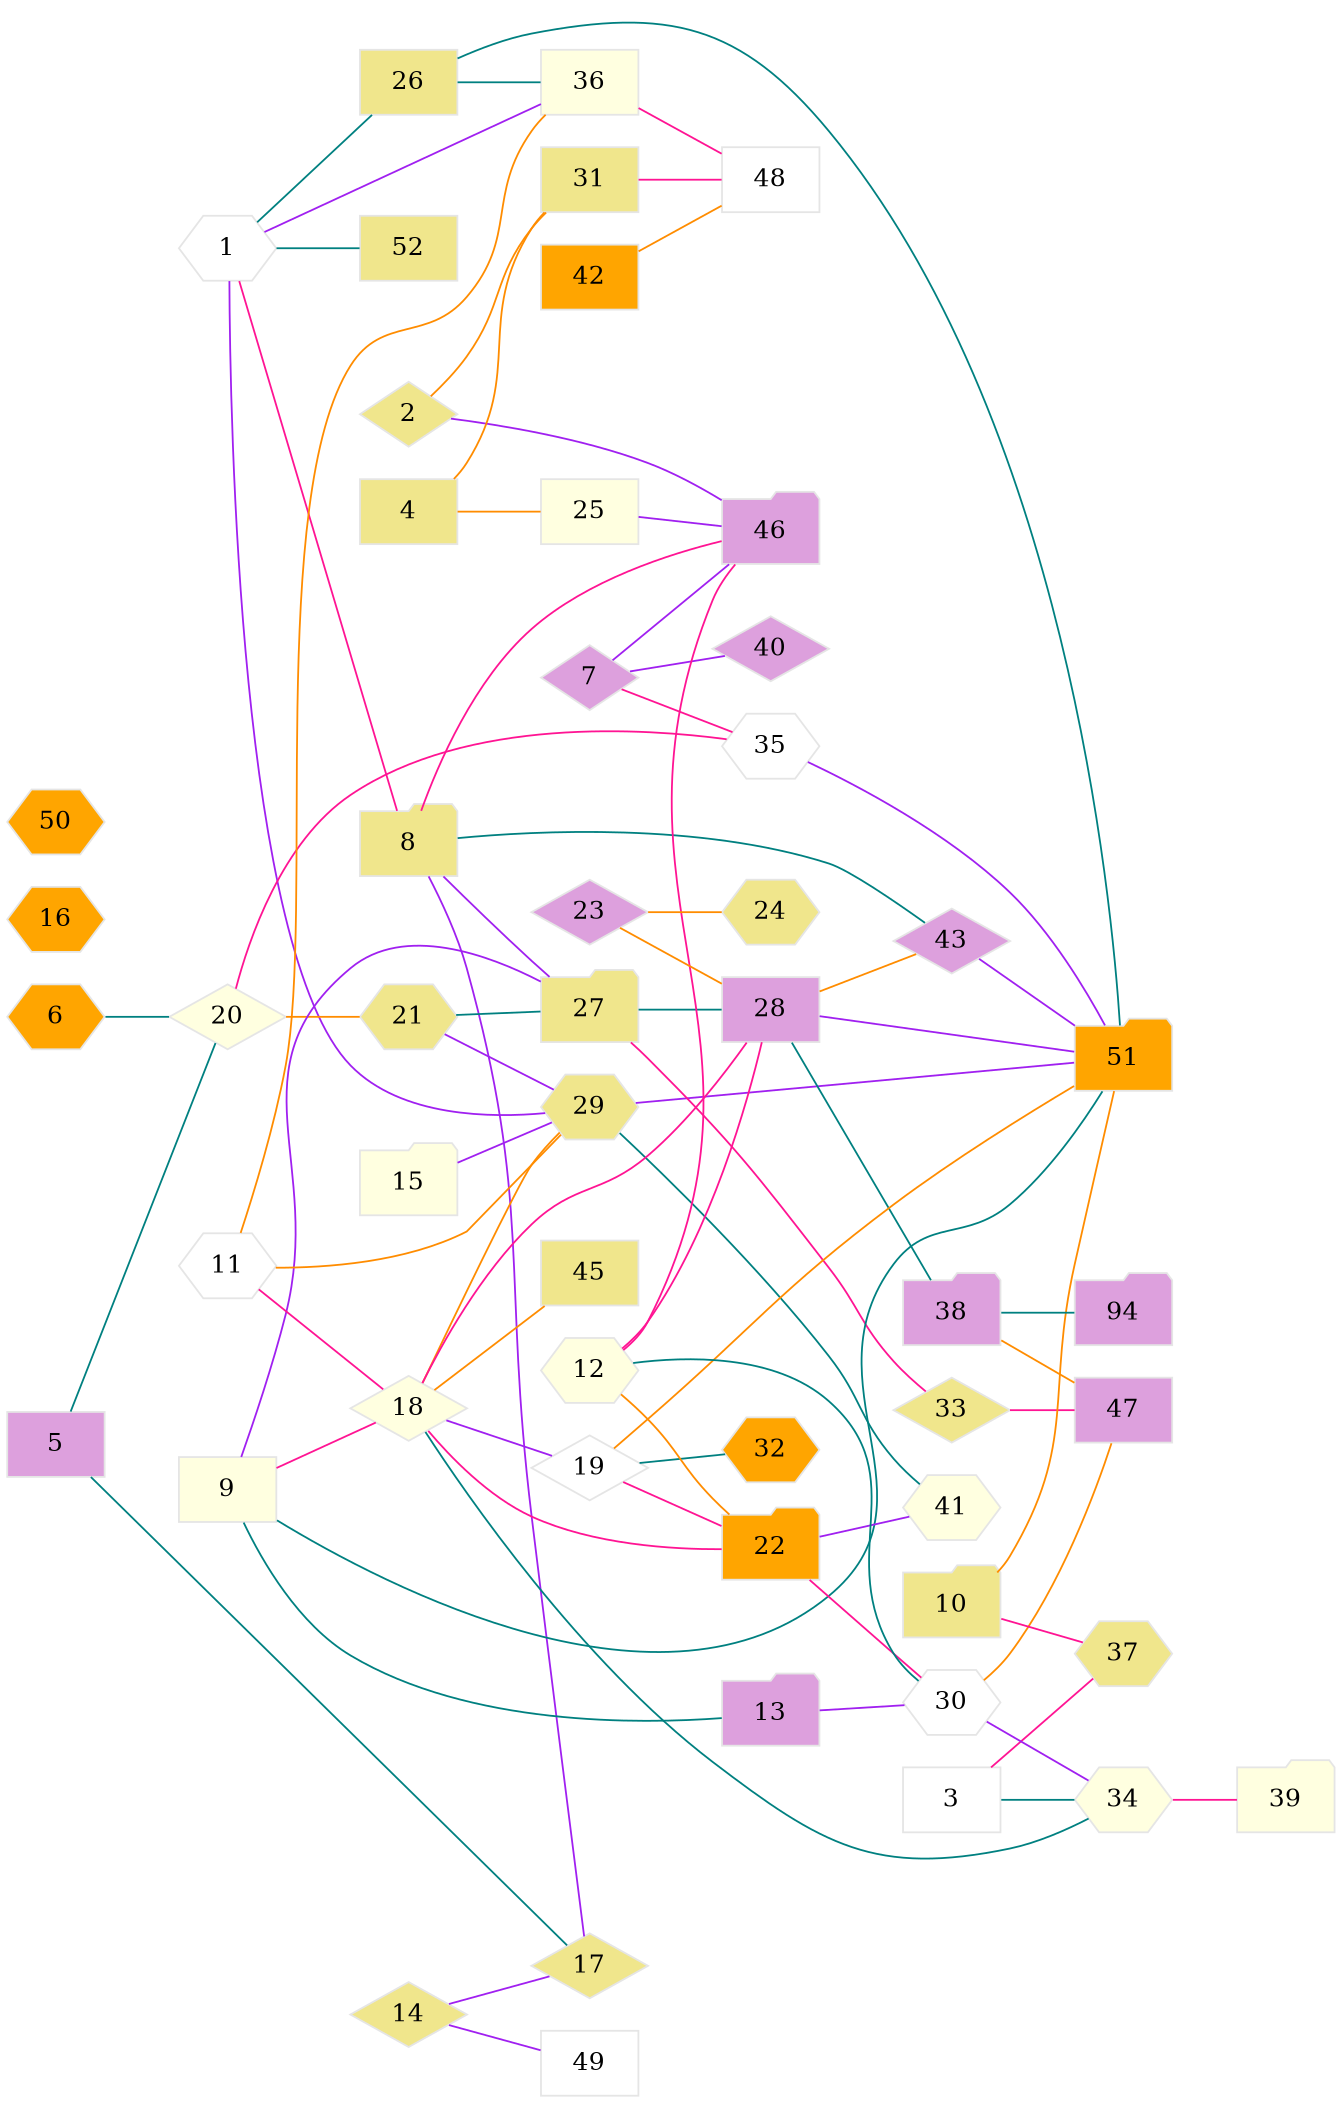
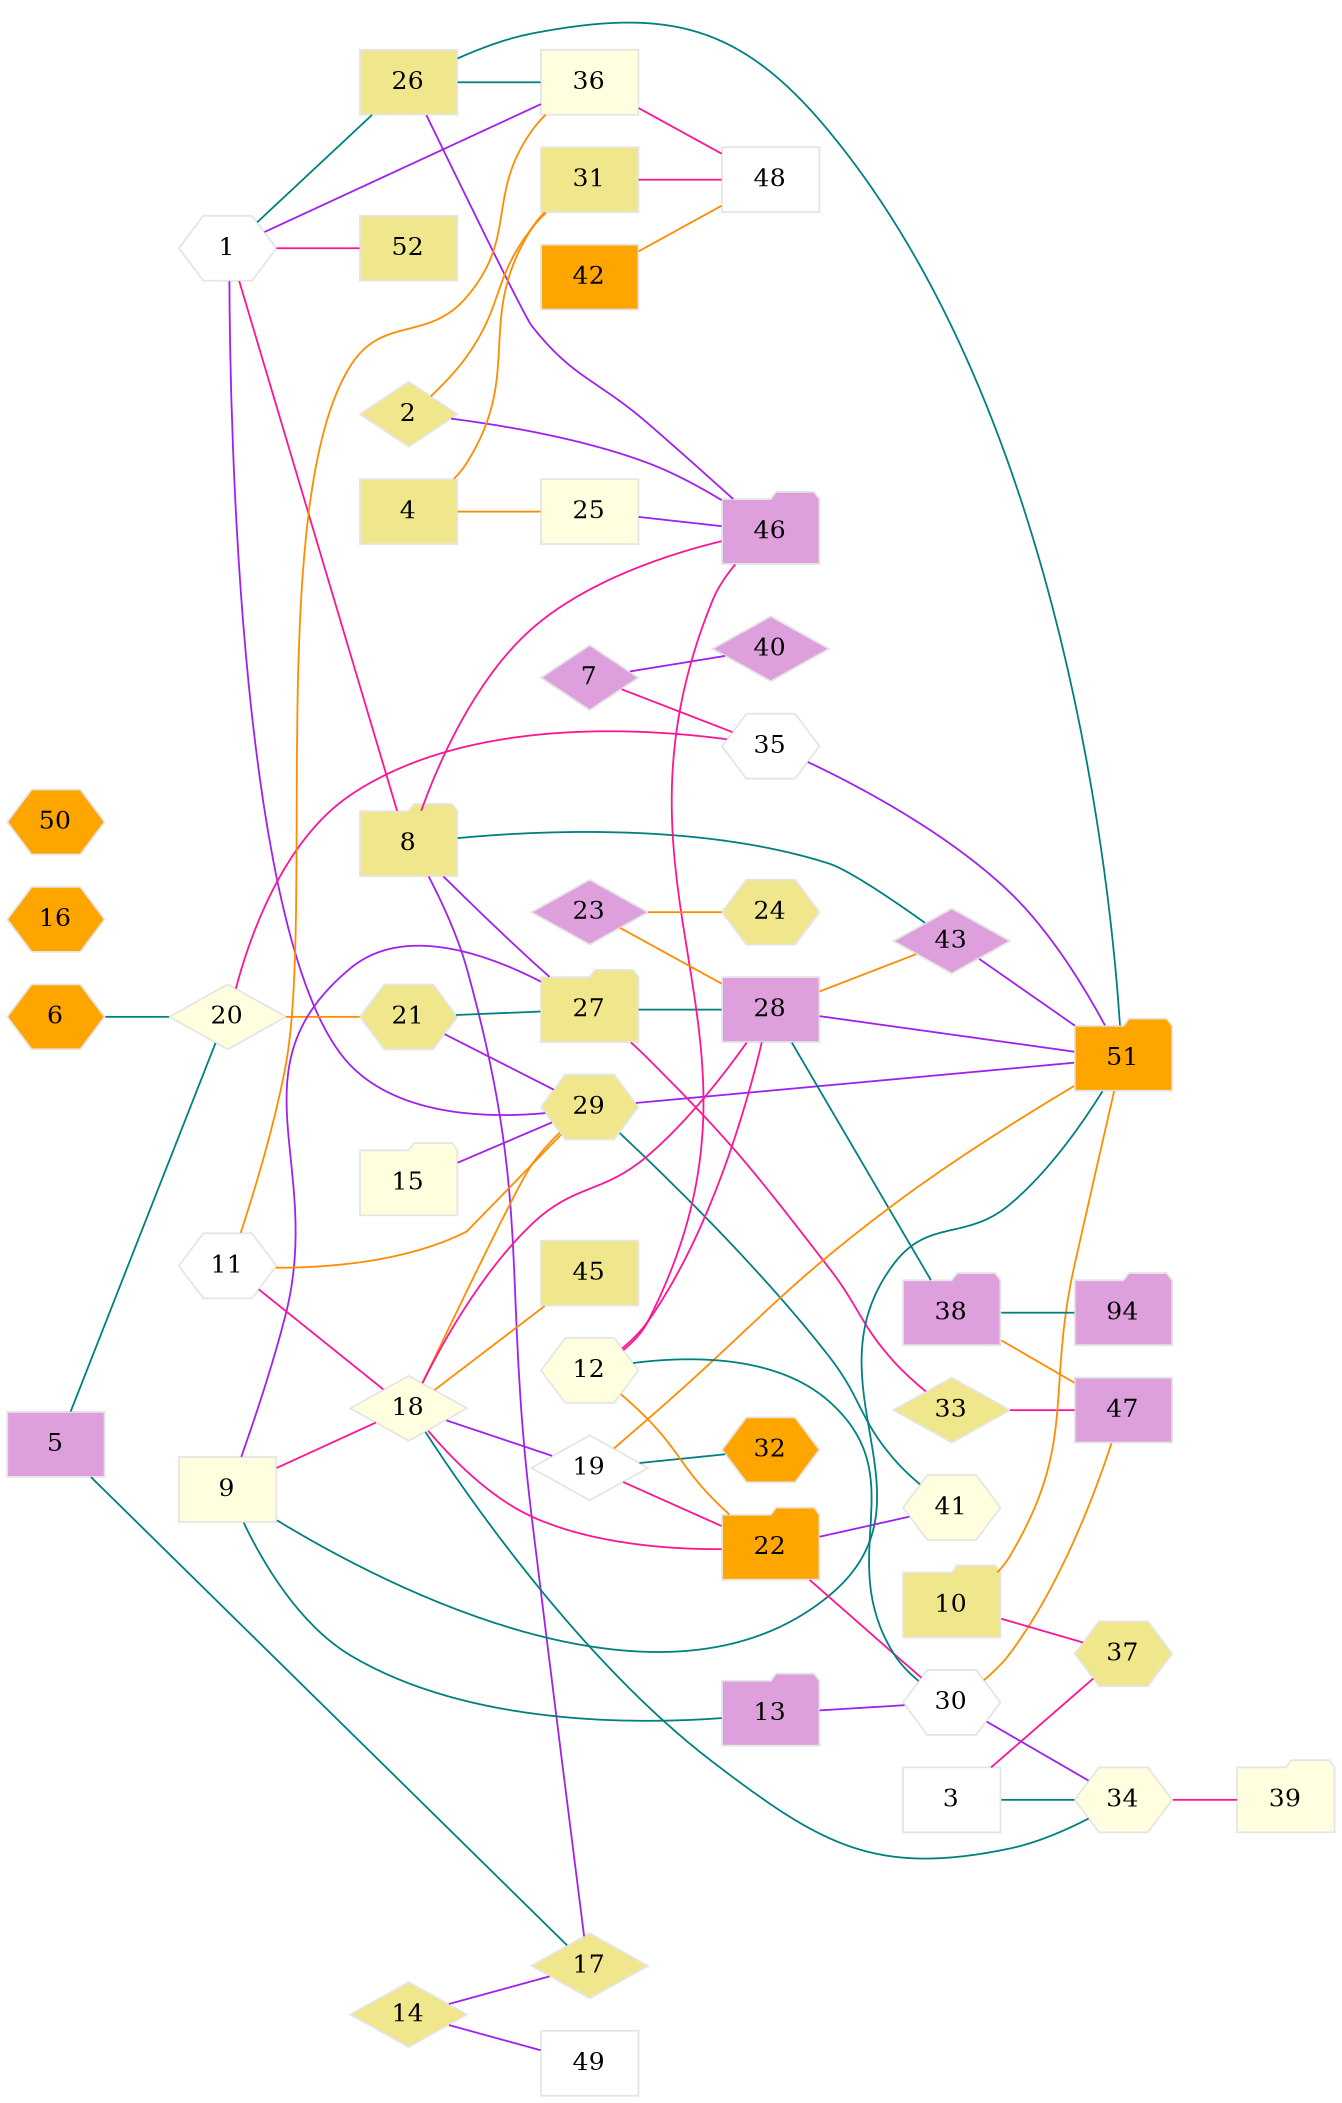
edge "1" -- "52": color teal -> deeppink
edge "46" -- "7": now "46" -- "26"
